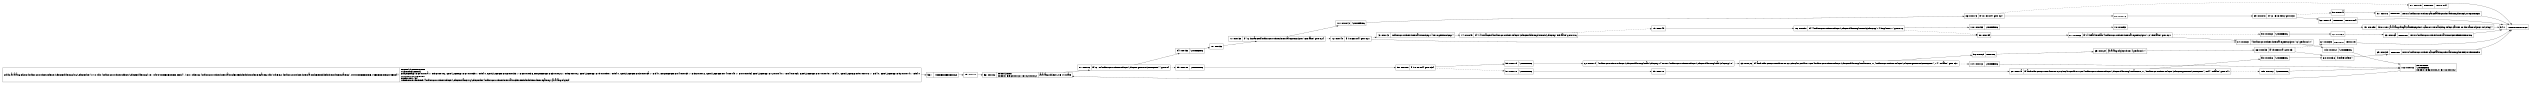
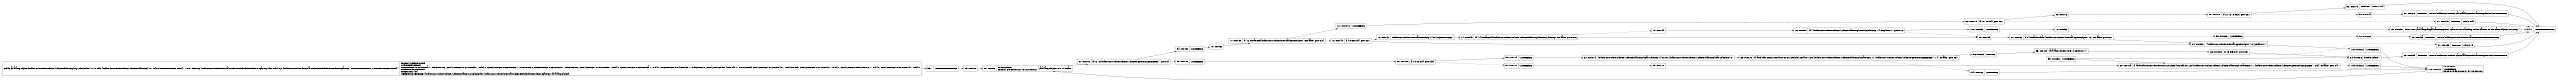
edge "60: 0x001a" -> "93: 0x0036": reversed
